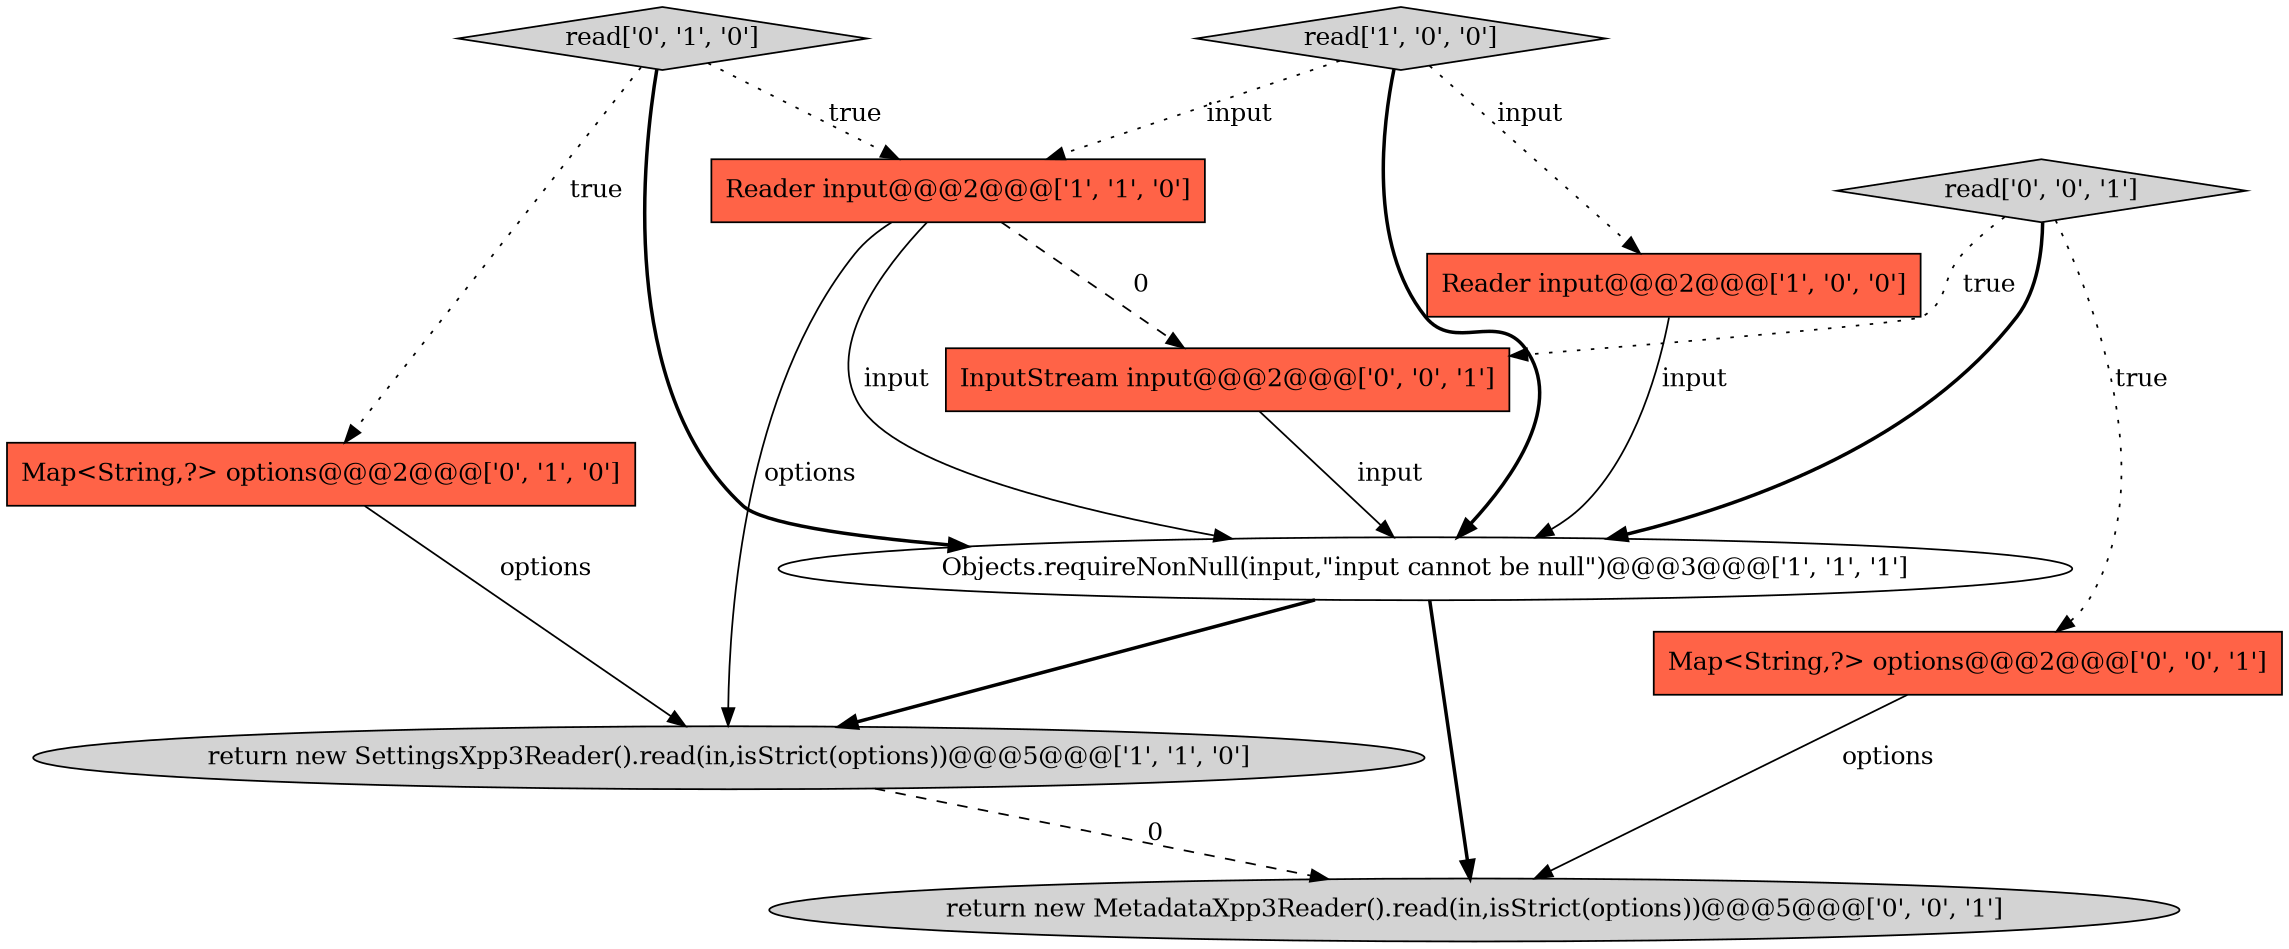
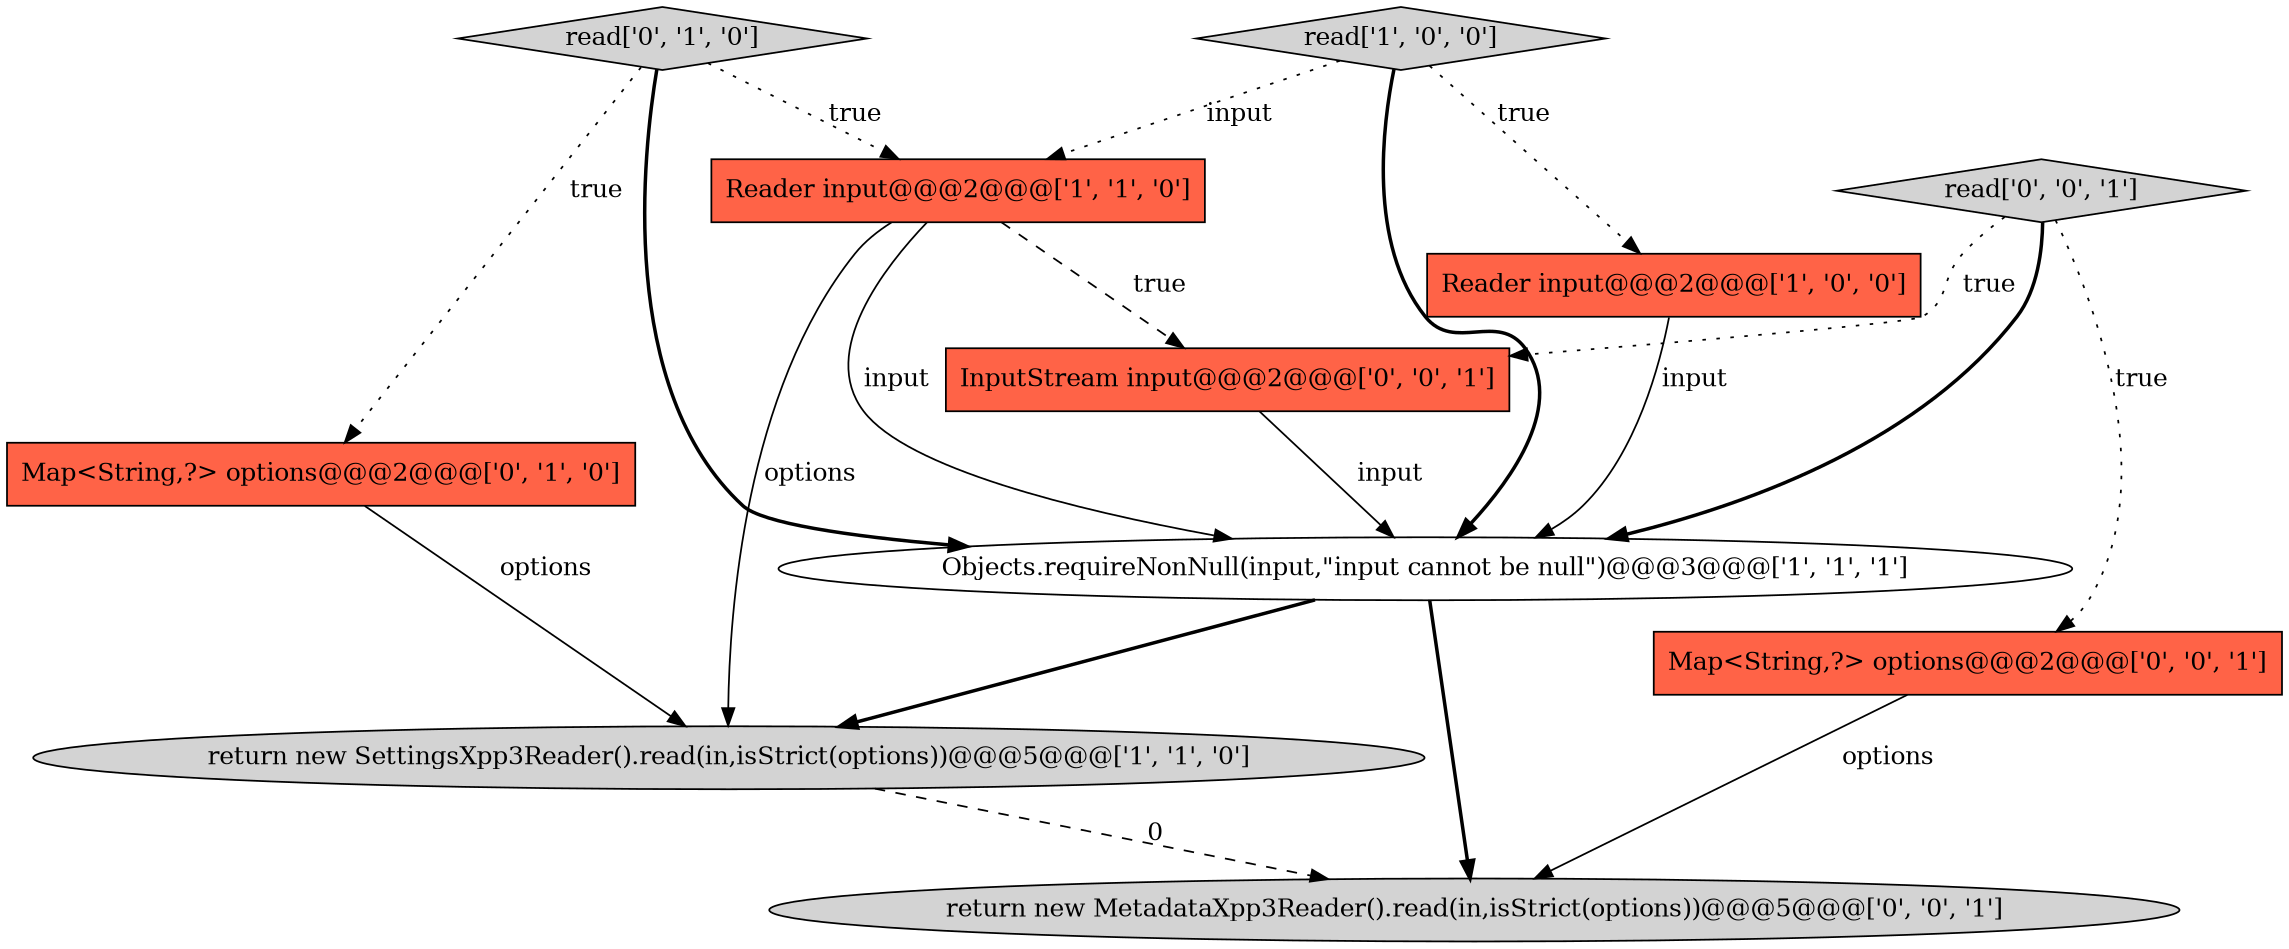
edge "read['1', '0', '0']" -> "Reader input@@@2@@@['1', '0', '0']": label "input" -> "true"
edge "Reader input@@@2@@@['1', '1', '0']" -> "InputStream input@@@2@@@['0', '0', '1']": label "0" -> "true"
